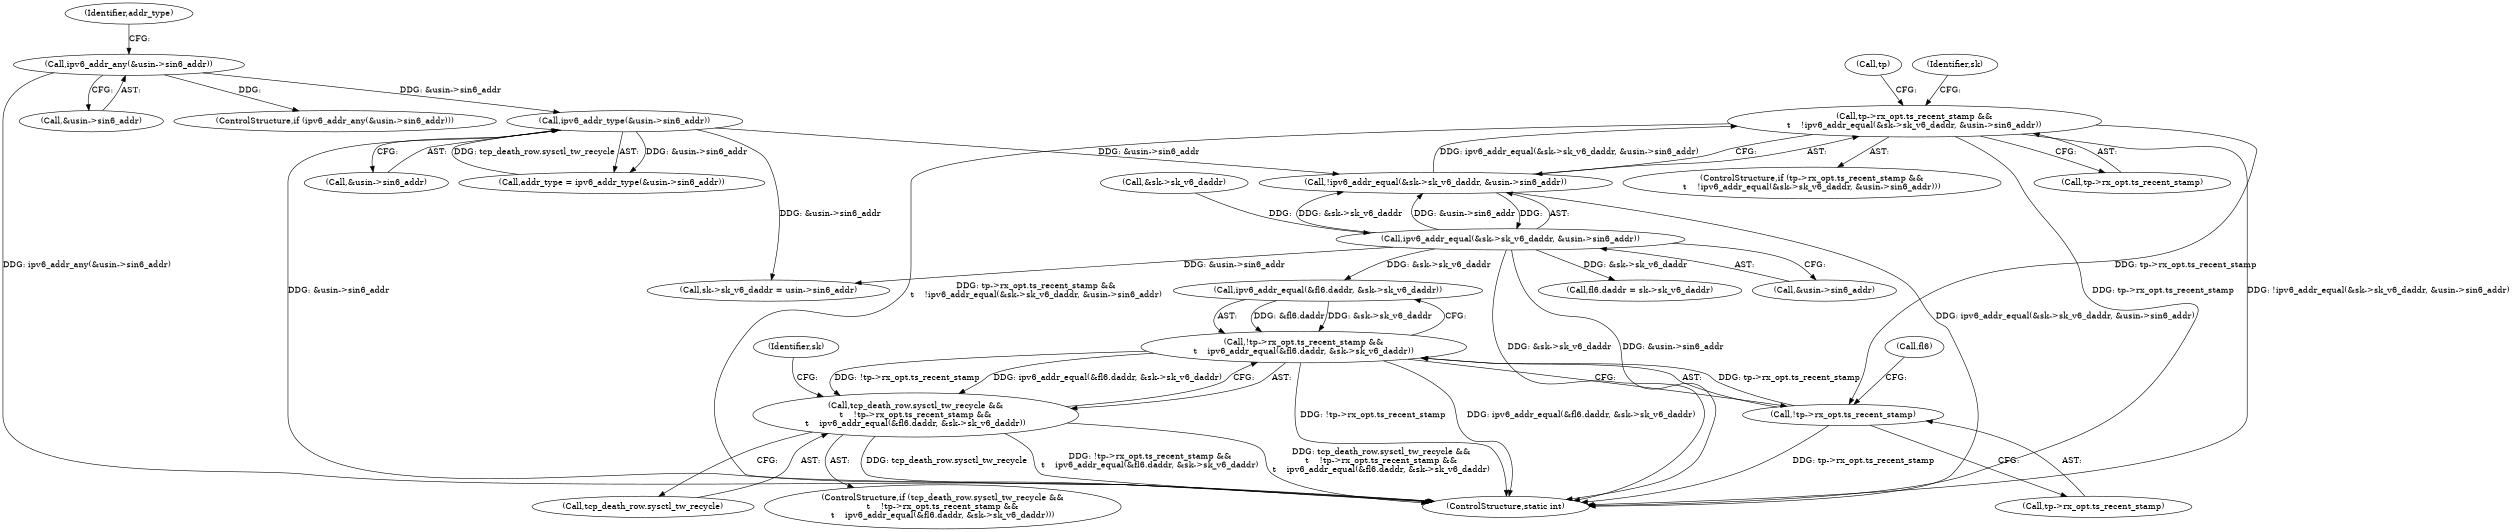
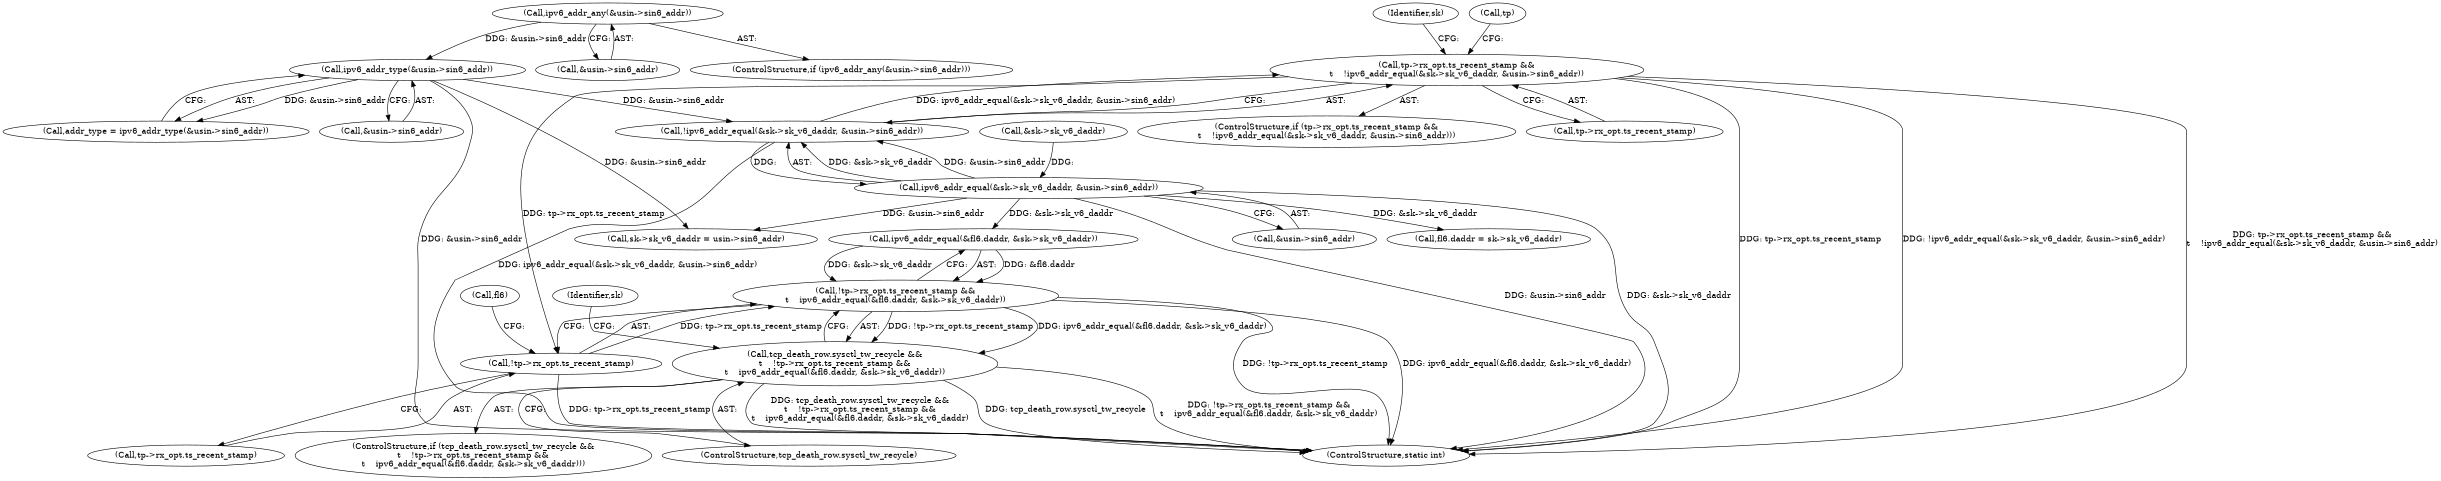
node "(Identifier,addr_type)": removed
edge "(Call,ipv6_addr_any(&usin->sin6_addr))" -> "(ControlStructure,if (ipv6_addr_any(&usin->sin6_addr)))": label "DDG: " -> "AST: "
edge "(Call,addr_type = ipv6_addr_type(&usin->sin6_addr))" -> "(Call,ipv6_addr_type(&usin->sin6_addr))": label "DDG: tcp_death_row.sysctl_tw_recycle" -> "CFG: "
edge "(Call,ipv6_addr_any(&usin->sin6_addr))" -> "(ControlStructure,static int)": removed, label "DDG: ipv6_addr_any(&usin->sin6_addr)"
node "(Call,tcp_death_row.sysctl_tw_recycle)": label "(Call,tcp_death_row.sysctl_tw_recycle)" -> "(ControlStructure,tcp_death_row.sysctl_tw_recycle)"
